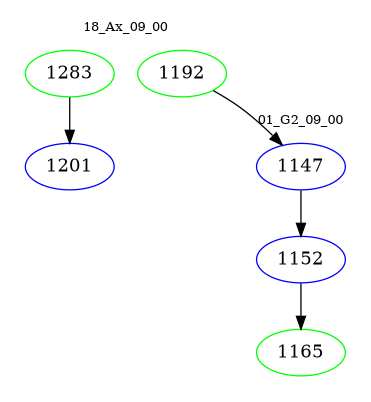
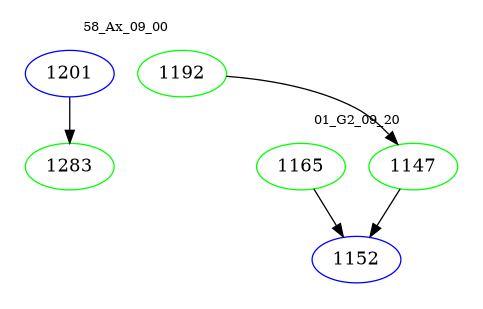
cluster "18_Ax_09_00": label "18_Ax_09_00" -> "58_Ax_09_00"
edge "1283" -> "1201": reversed
cluster "01_G2_09_00": label "01_G2_09_00" -> "01_G2_09_20"
node "1147": color blue -> green
edge "1152" -> "1165": reversed
